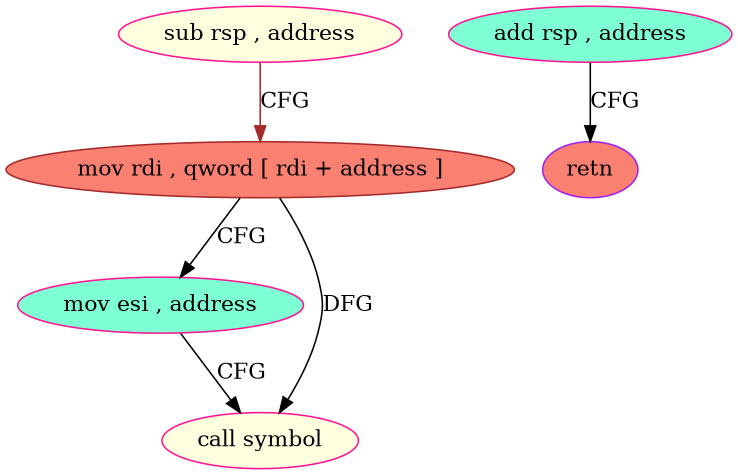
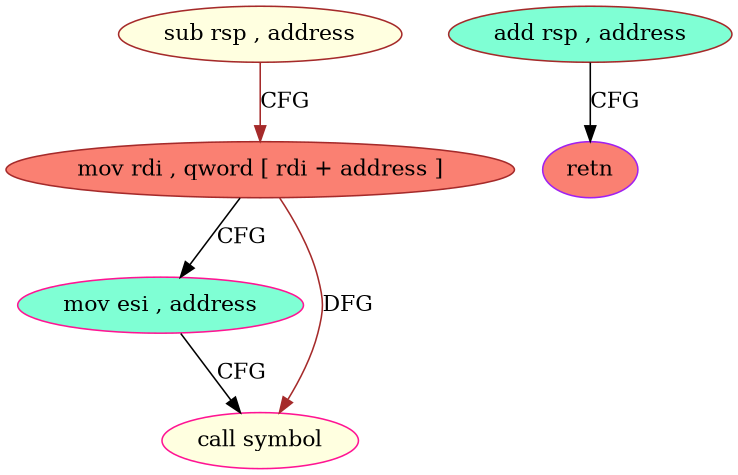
node "sub rsp , address": color deeppink -> brown
node "add rsp , address": color deeppink -> brown
edge "mov rdi , qword [ rdi + address ]" -> "call symbol": color black -> brown
